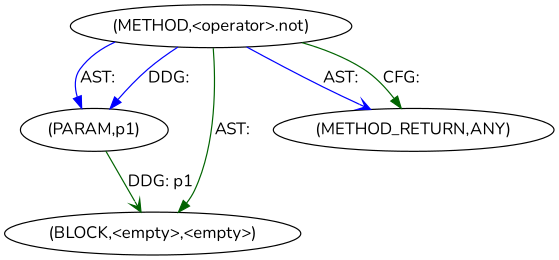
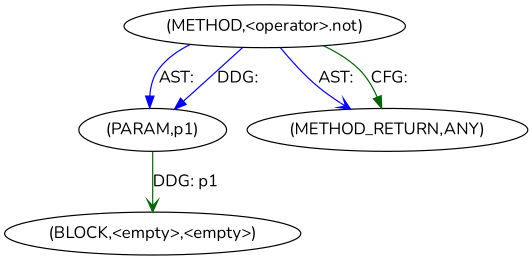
edge "(METHOD,<operator>.not)" -> "(BLOCK,<empty>,<empty>)": removed, label "AST:"
